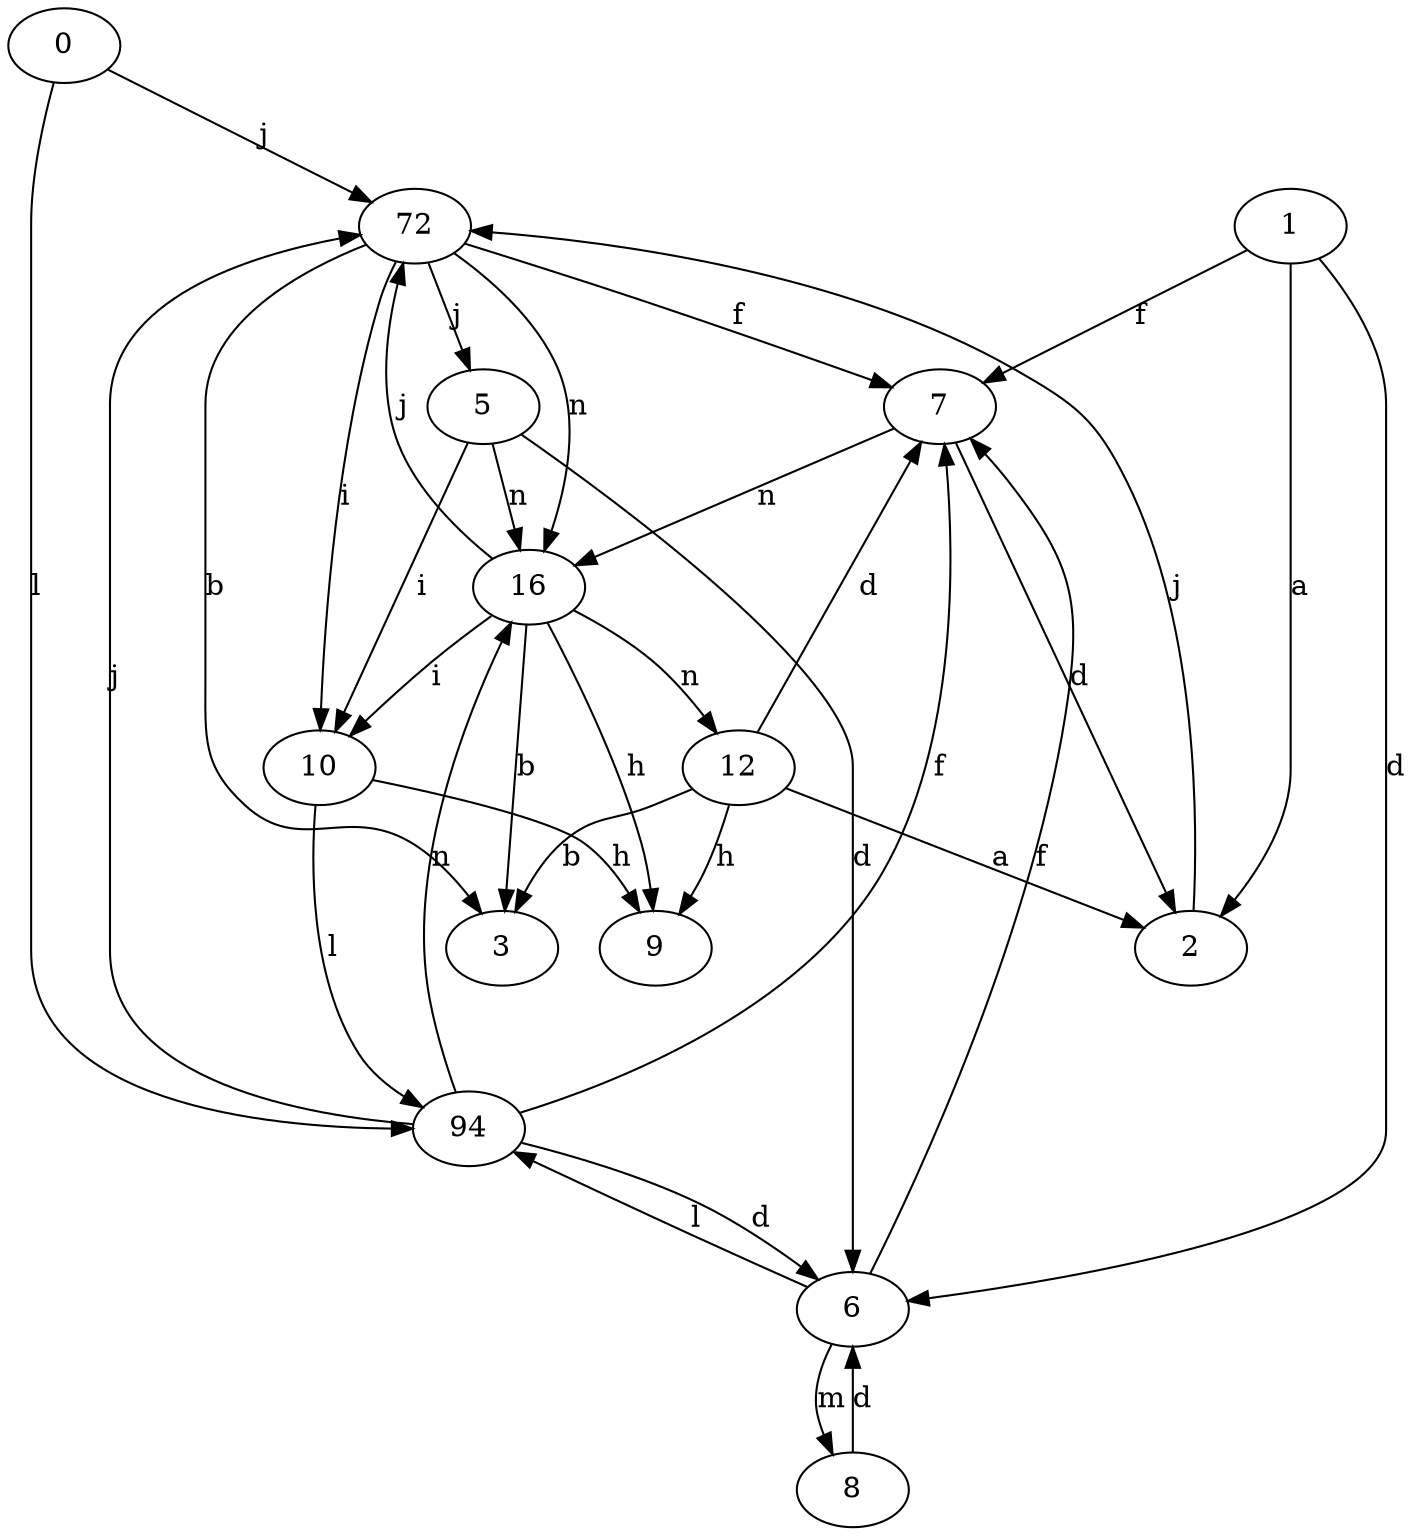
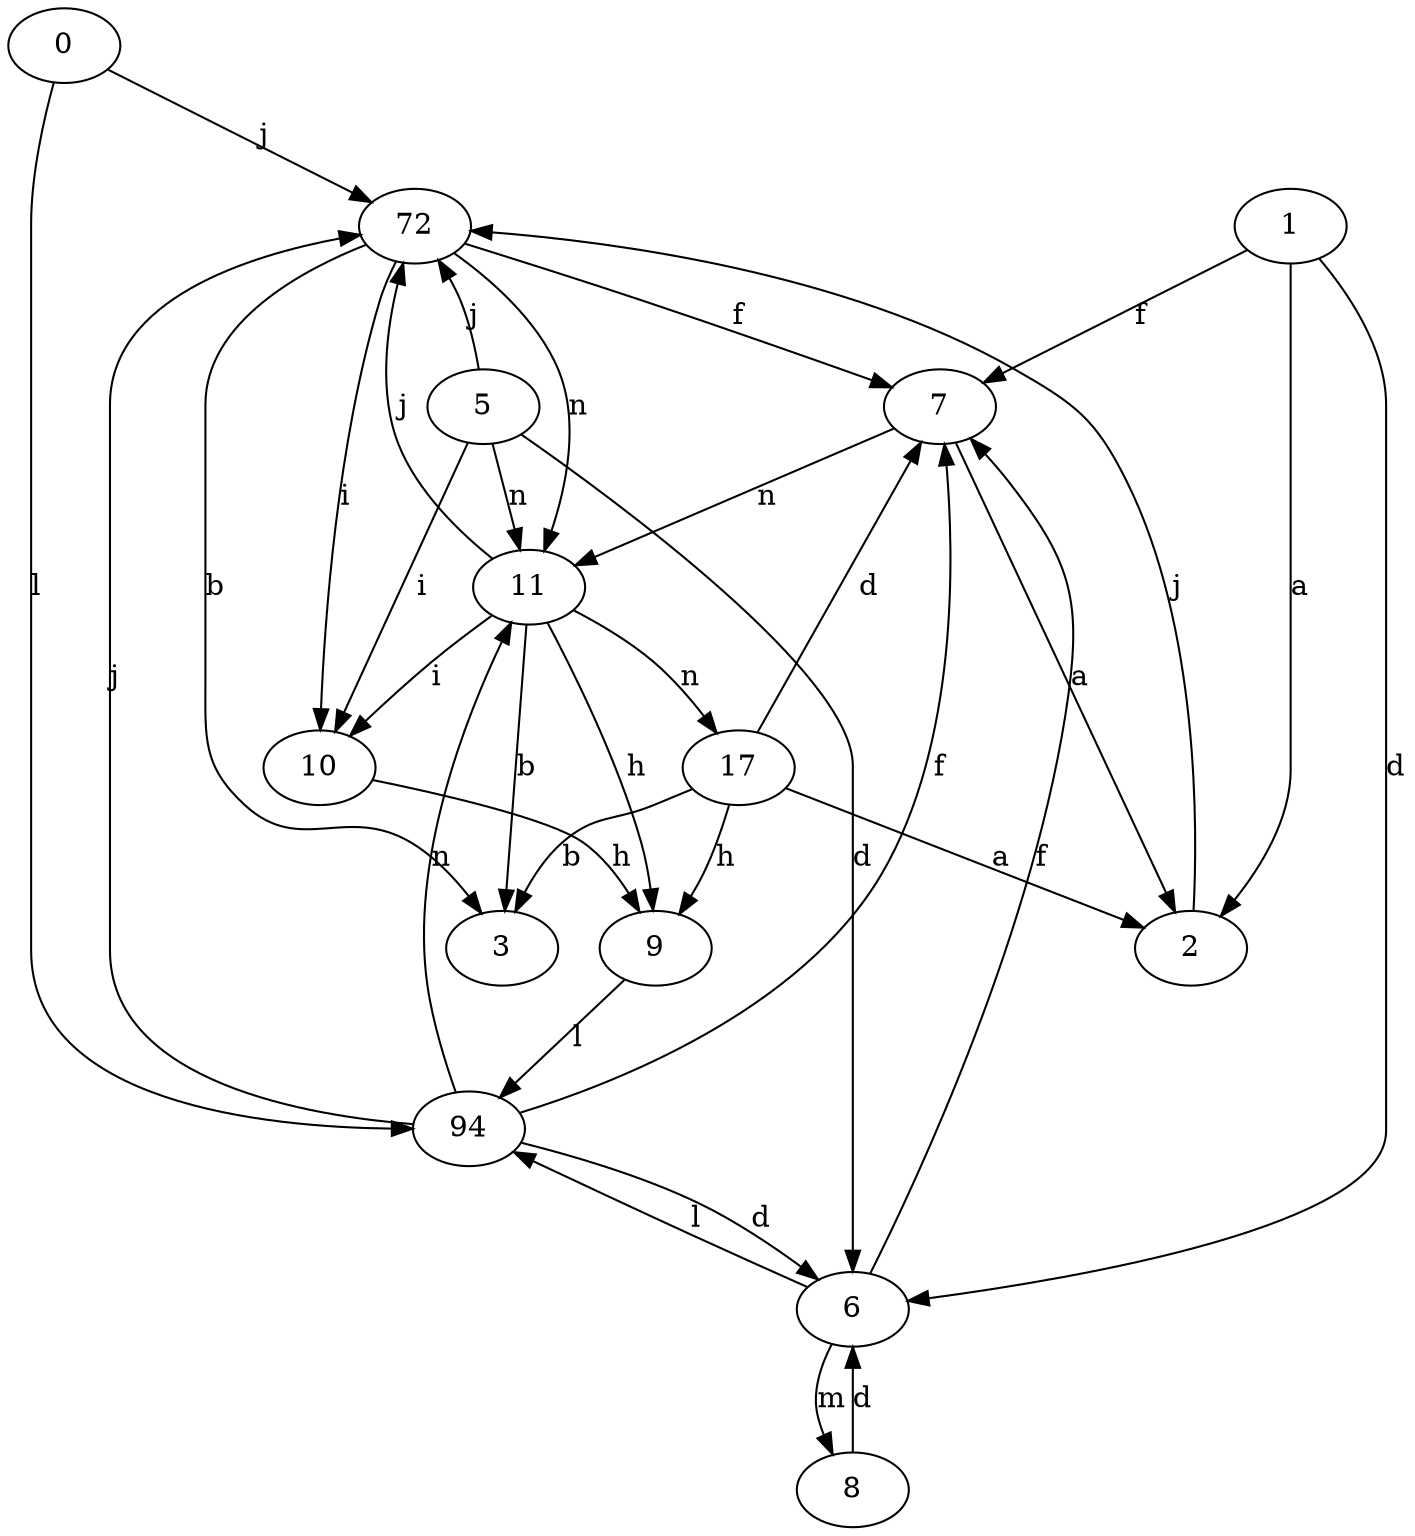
edge "72" -> "5": reversed
node "16": label "16" -> "11"
edge "7" -> "2": label "d" -> "a"
node "12": label "12" -> "17"
edge "10" -> "94": now "9" -> "94"
